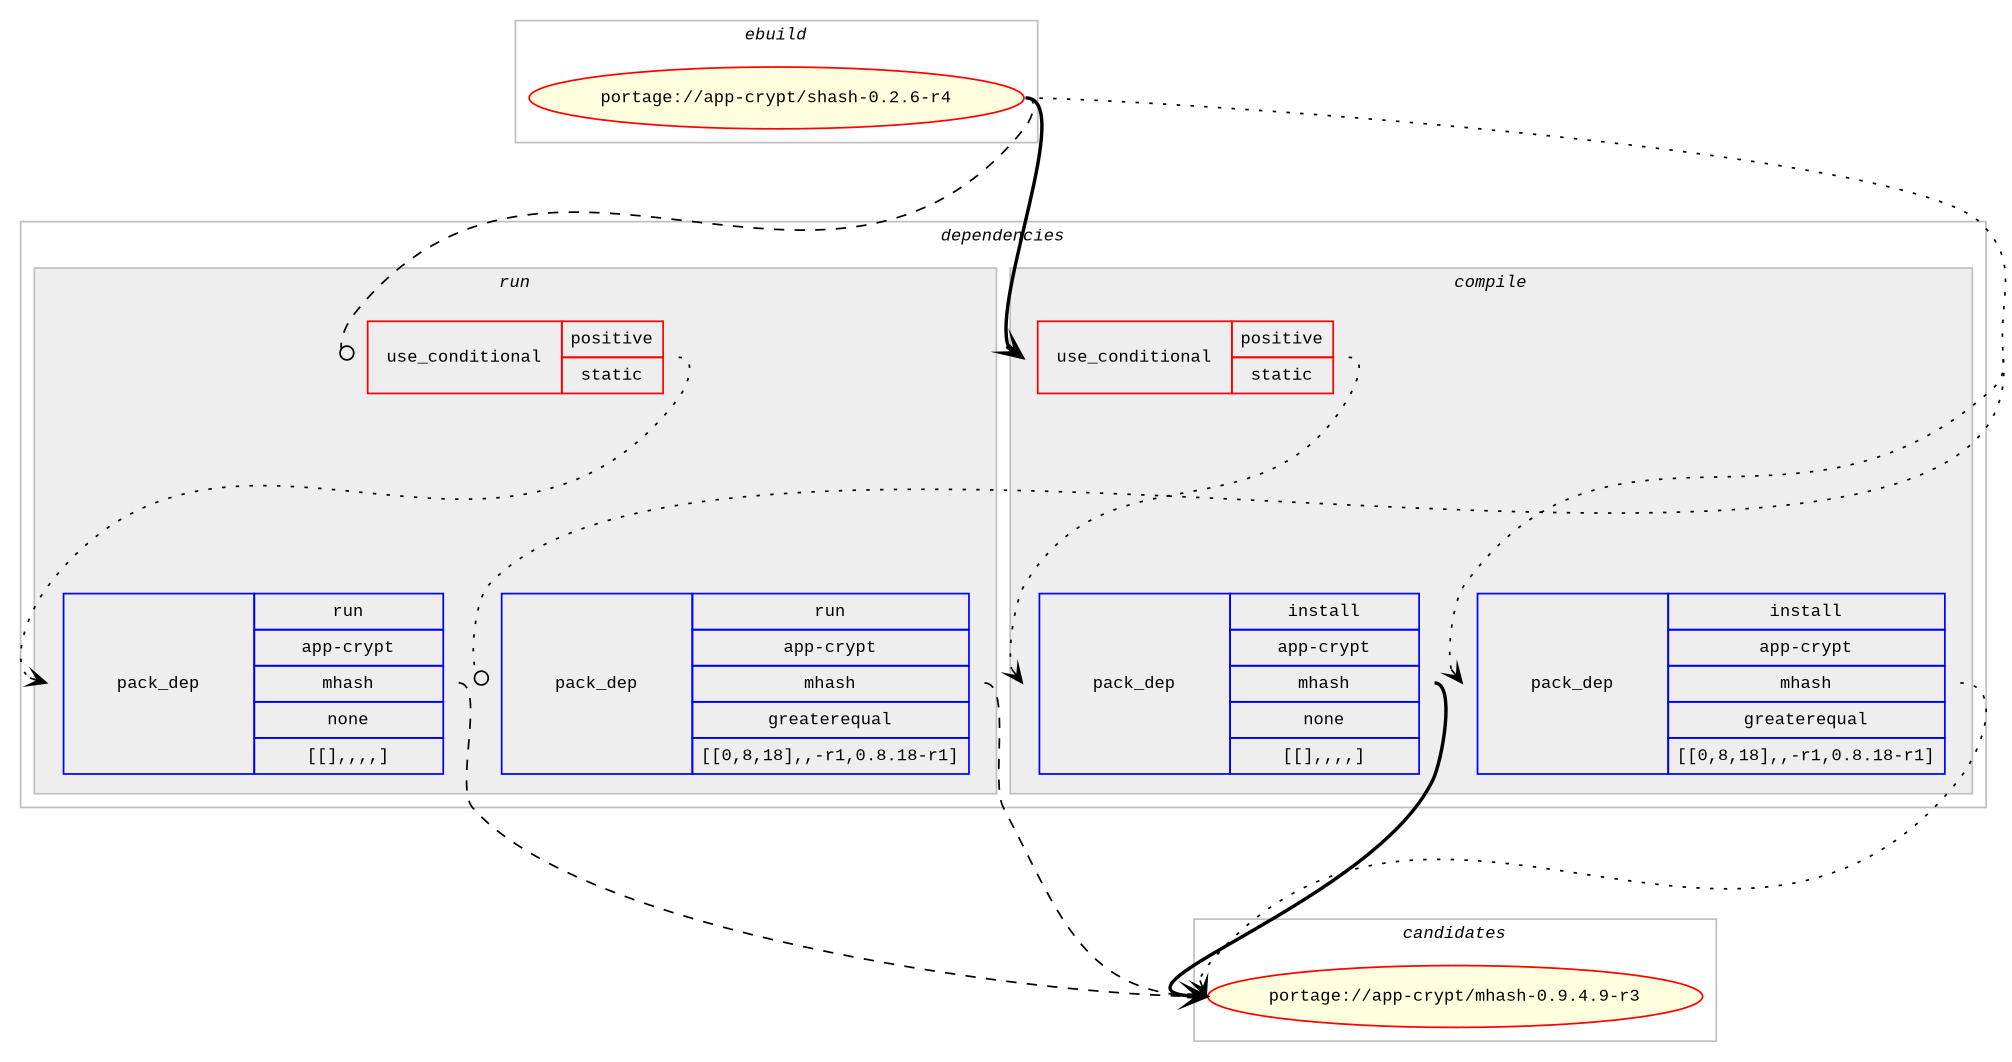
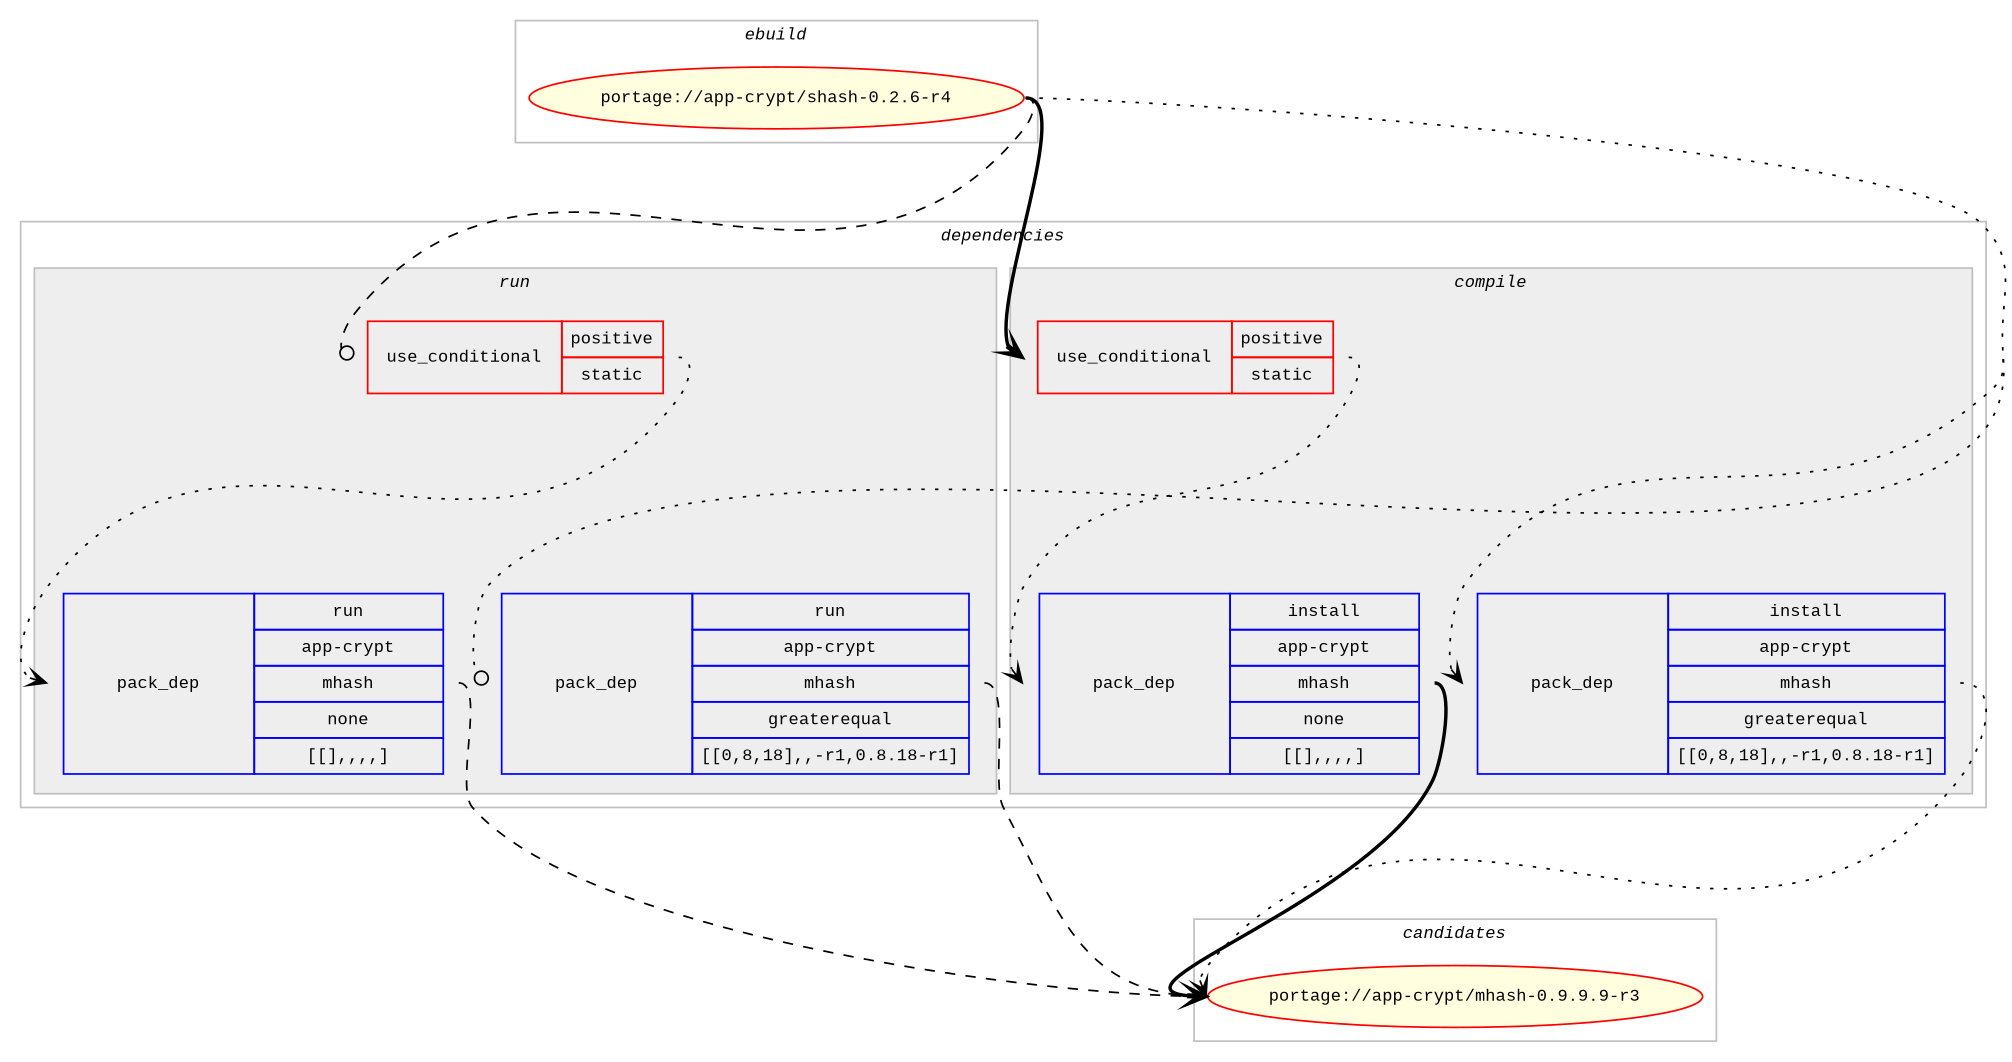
node "portage://app-crypt/mhash-0.9.4.9-r3": label "portage://app-crypt/mhash-0.9.4.9-r3" -> "portage://app-crypt/mhash-0.9.9.9-r3"
